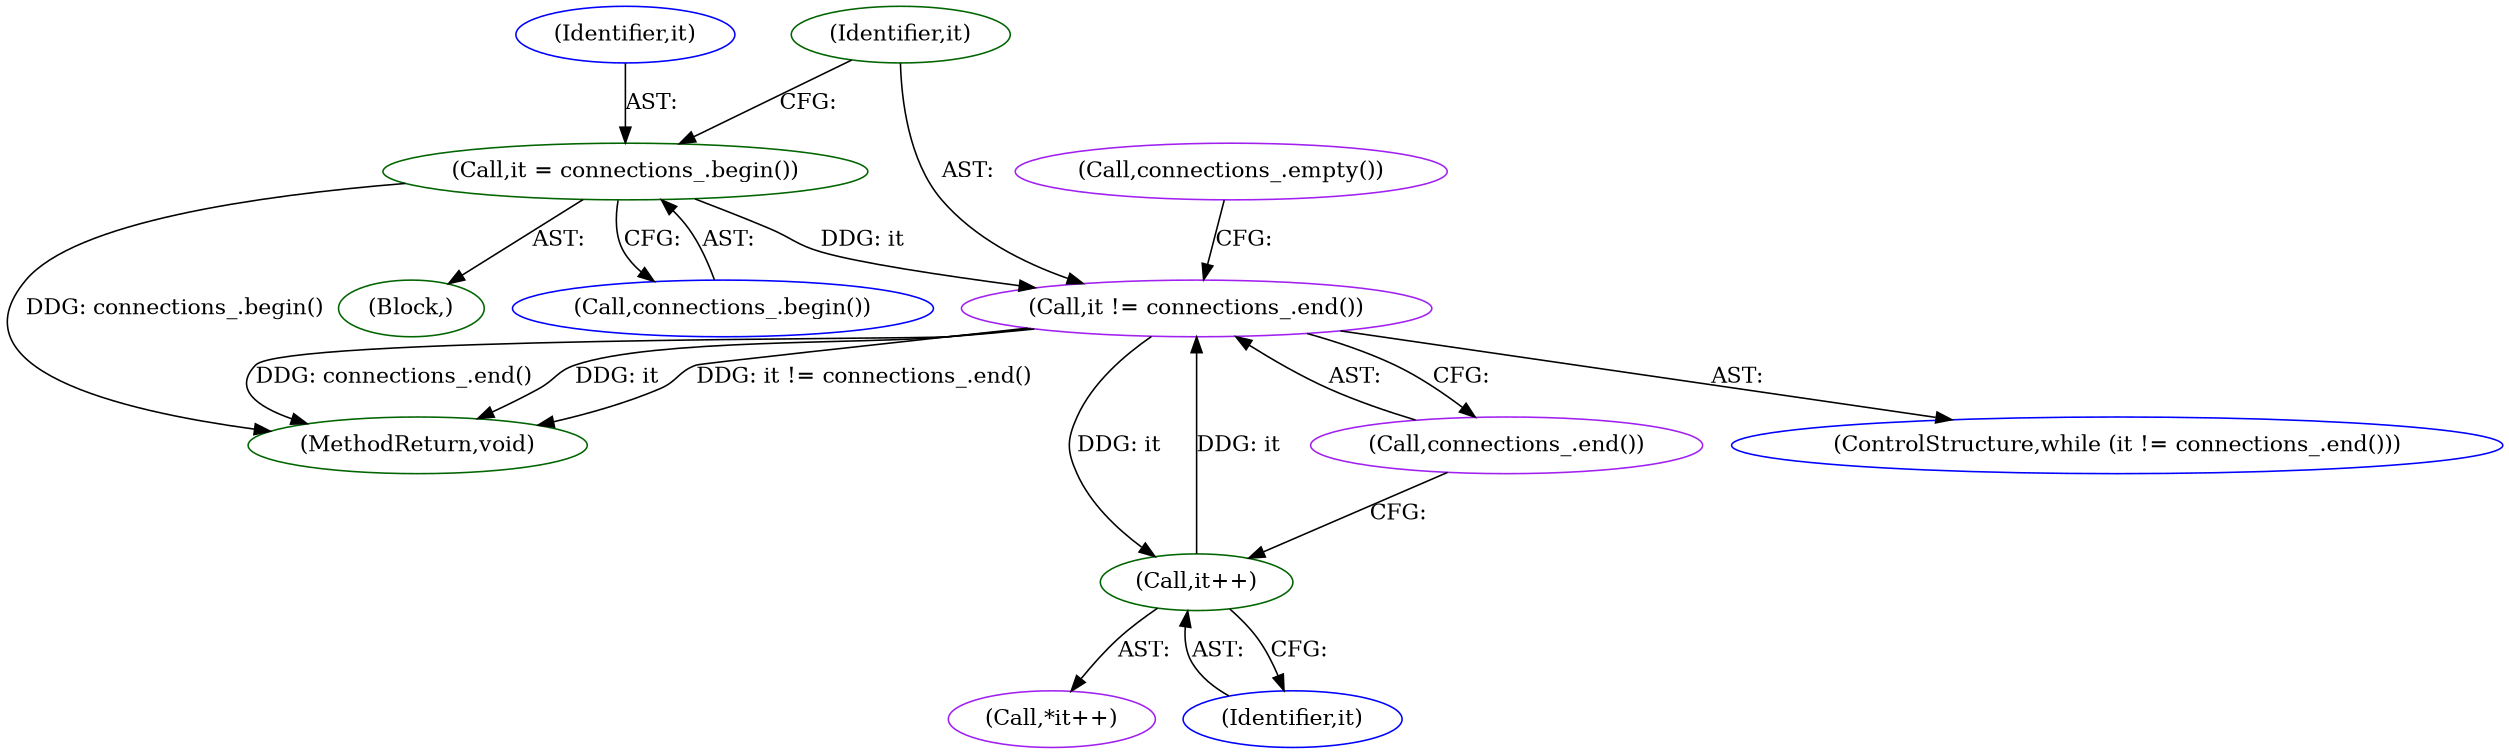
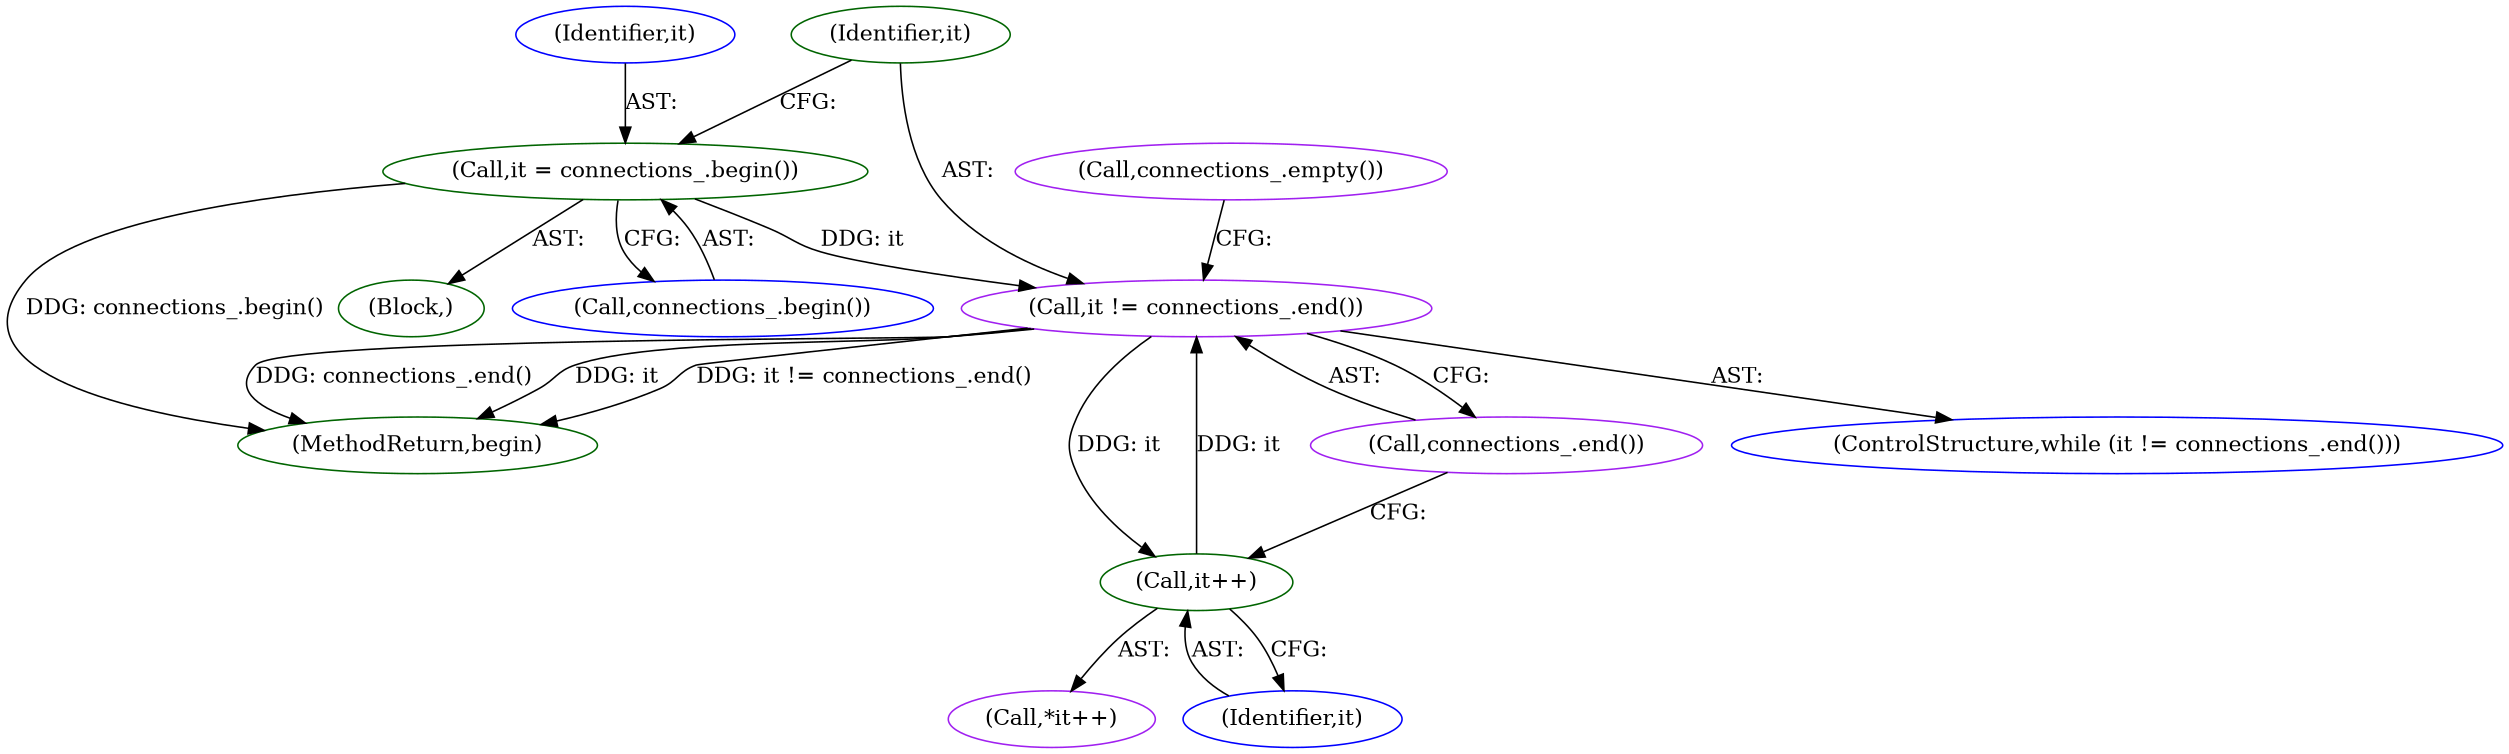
node "(MethodReturn,void)": label "(MethodReturn,void)" -> "(MethodReturn,begin)"
